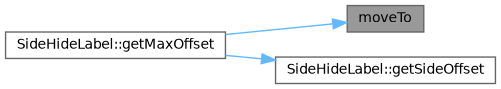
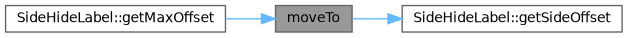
edge "SideHideLabel::getMaxOffset" -> "SideHideLabel::getSideOffset": now "moveTo" -> "SideHideLabel::getSideOffset"
